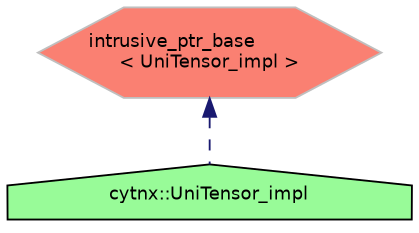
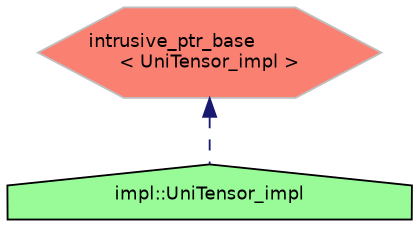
node "cytnx::UniTensor_impl": label "cytnx::UniTensor_impl" -> "impl::UniTensor_impl"
